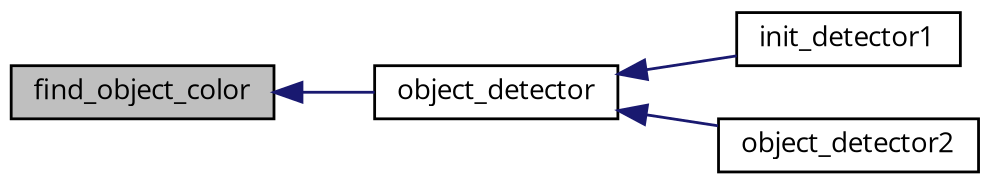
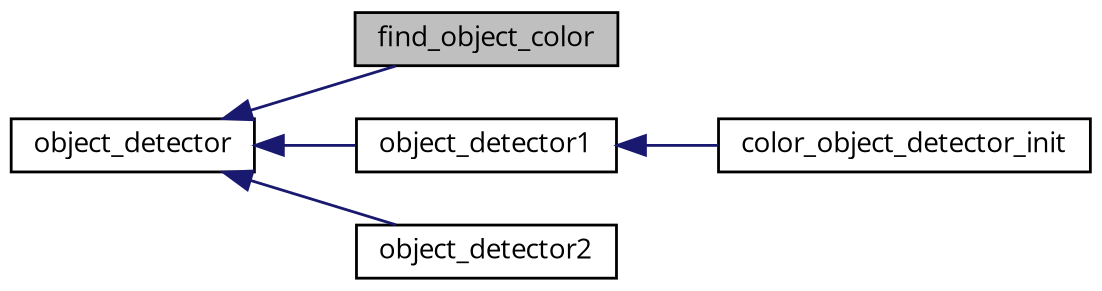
node "init_detector1": label "init_detector1" -> "object_detector1"
edge "object_detector" -> "find_object_color": reversed
node "color_object_detector_init": added
